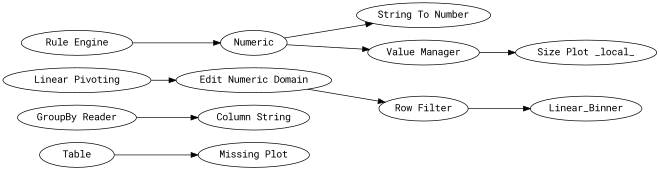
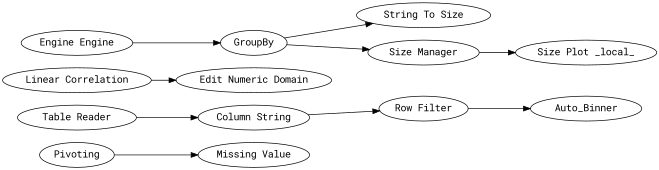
node "String To Number": label "String To Number" -> "String To Size"
node "Rule Engine": label "Rule Engine" -> "Engine Engine"
node "Numeric": label "Numeric" -> "GroupBy"
node "Value Manager": label "Value Manager" -> "Size Manager"
node "Linear Pivoting": label "Linear Pivoting" -> "Linear Correlation"
edge "Edit Numeric Domain" -> "Row Filter": now "Column String" -> "Row Filter"
node "Linear_Binner": label "Linear_Binner" -> "Auto_Binner"
node "GroupBy Reader": label "GroupBy Reader" -> "Table Reader"
node "Table": label "Table" -> "Pivoting"
node "Missing Plot": label "Missing Plot" -> "Missing Value"
